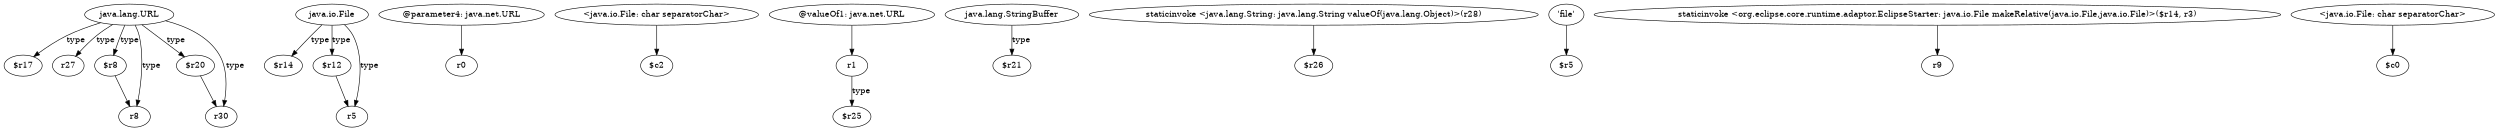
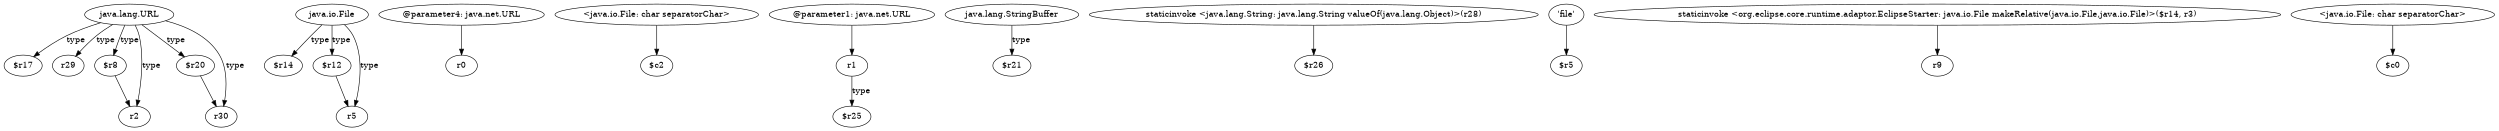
node "@valueOf1: java.net.URL": label "@valueOf1: java.net.URL" -> "@parameter1: java.net.URL"
node "r27": label "r27" -> "r29"
node "r8": label "r8" -> "r2"
